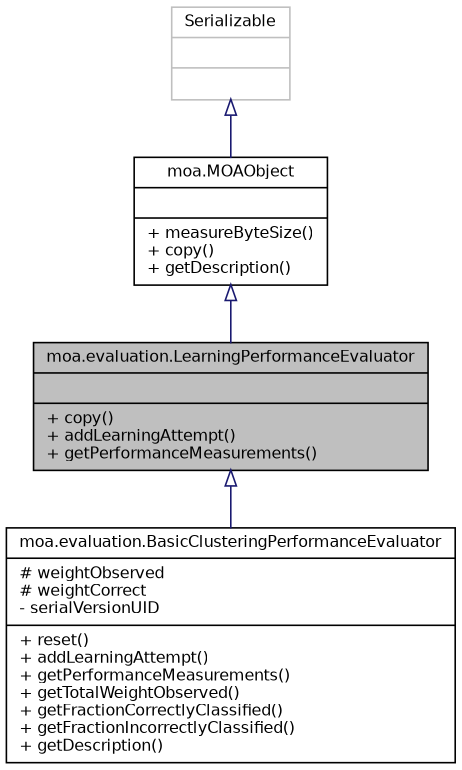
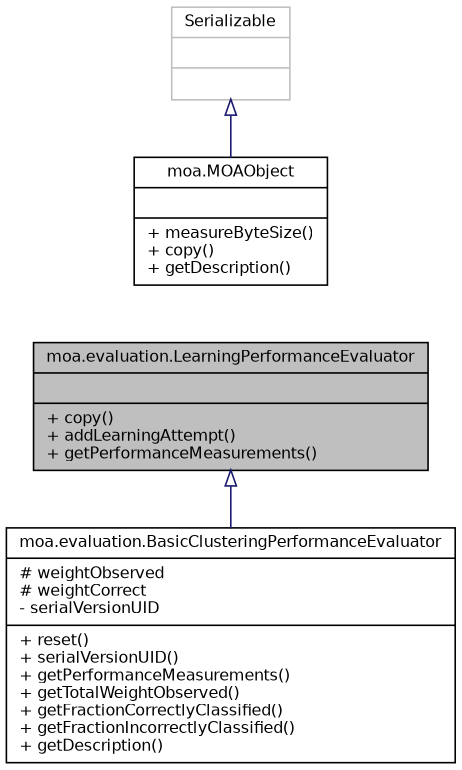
edge "moa.evaluation.LearningPerformanceEvaluator" -> "moa.MOAObject": removed
node "moa.evaluation.BasicClusteringPerformanceEvaluator": text "+ addLearningAttempt()" -> "+ serialVersionUID()"
